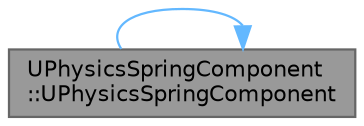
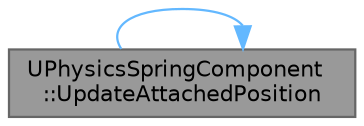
node "UPhysicsSpringComponent ::UPhysicsSpringComponent": label "UPhysicsSpringComponent ::UPhysicsSpringComponent" -> "UPhysicsSpringComponent ::UpdateAttachedPosition"
